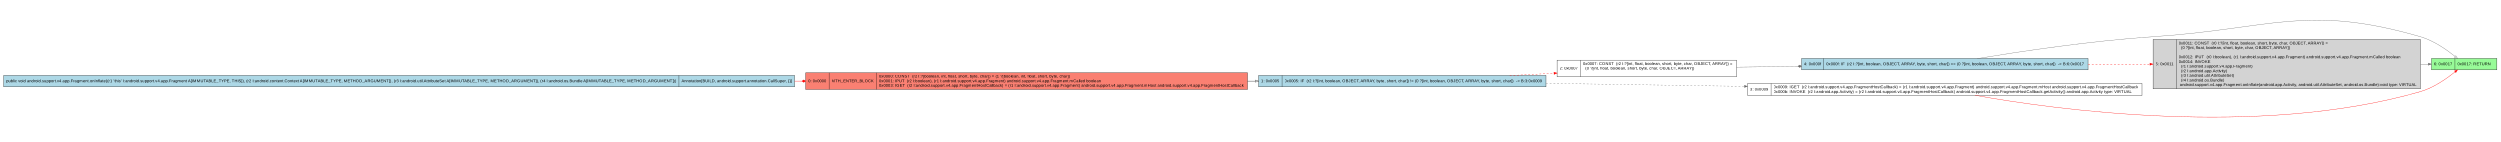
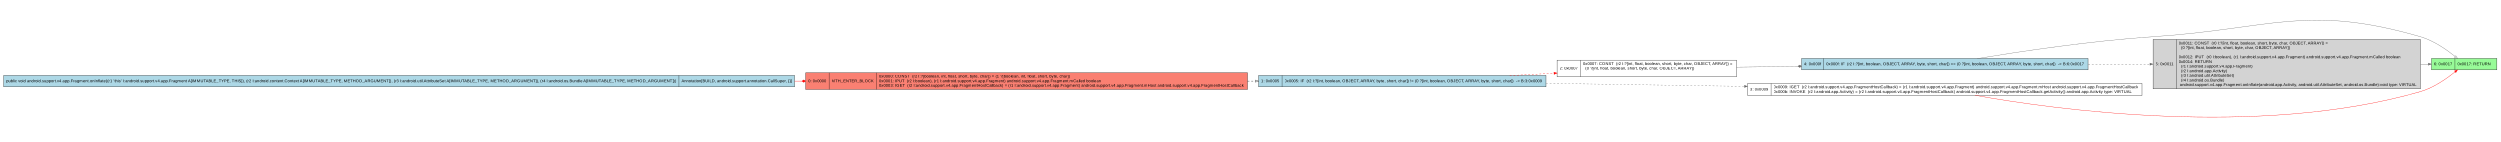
node "5: 0x0011": text "0x0014: INVOKE" -> "0x0014: RETURN"
edge "4: 0x000f" -> "5: 0x0011": color red -> gray40
edge "0: 0x0000" -> "1: 0x0005": style solid -> dashed
